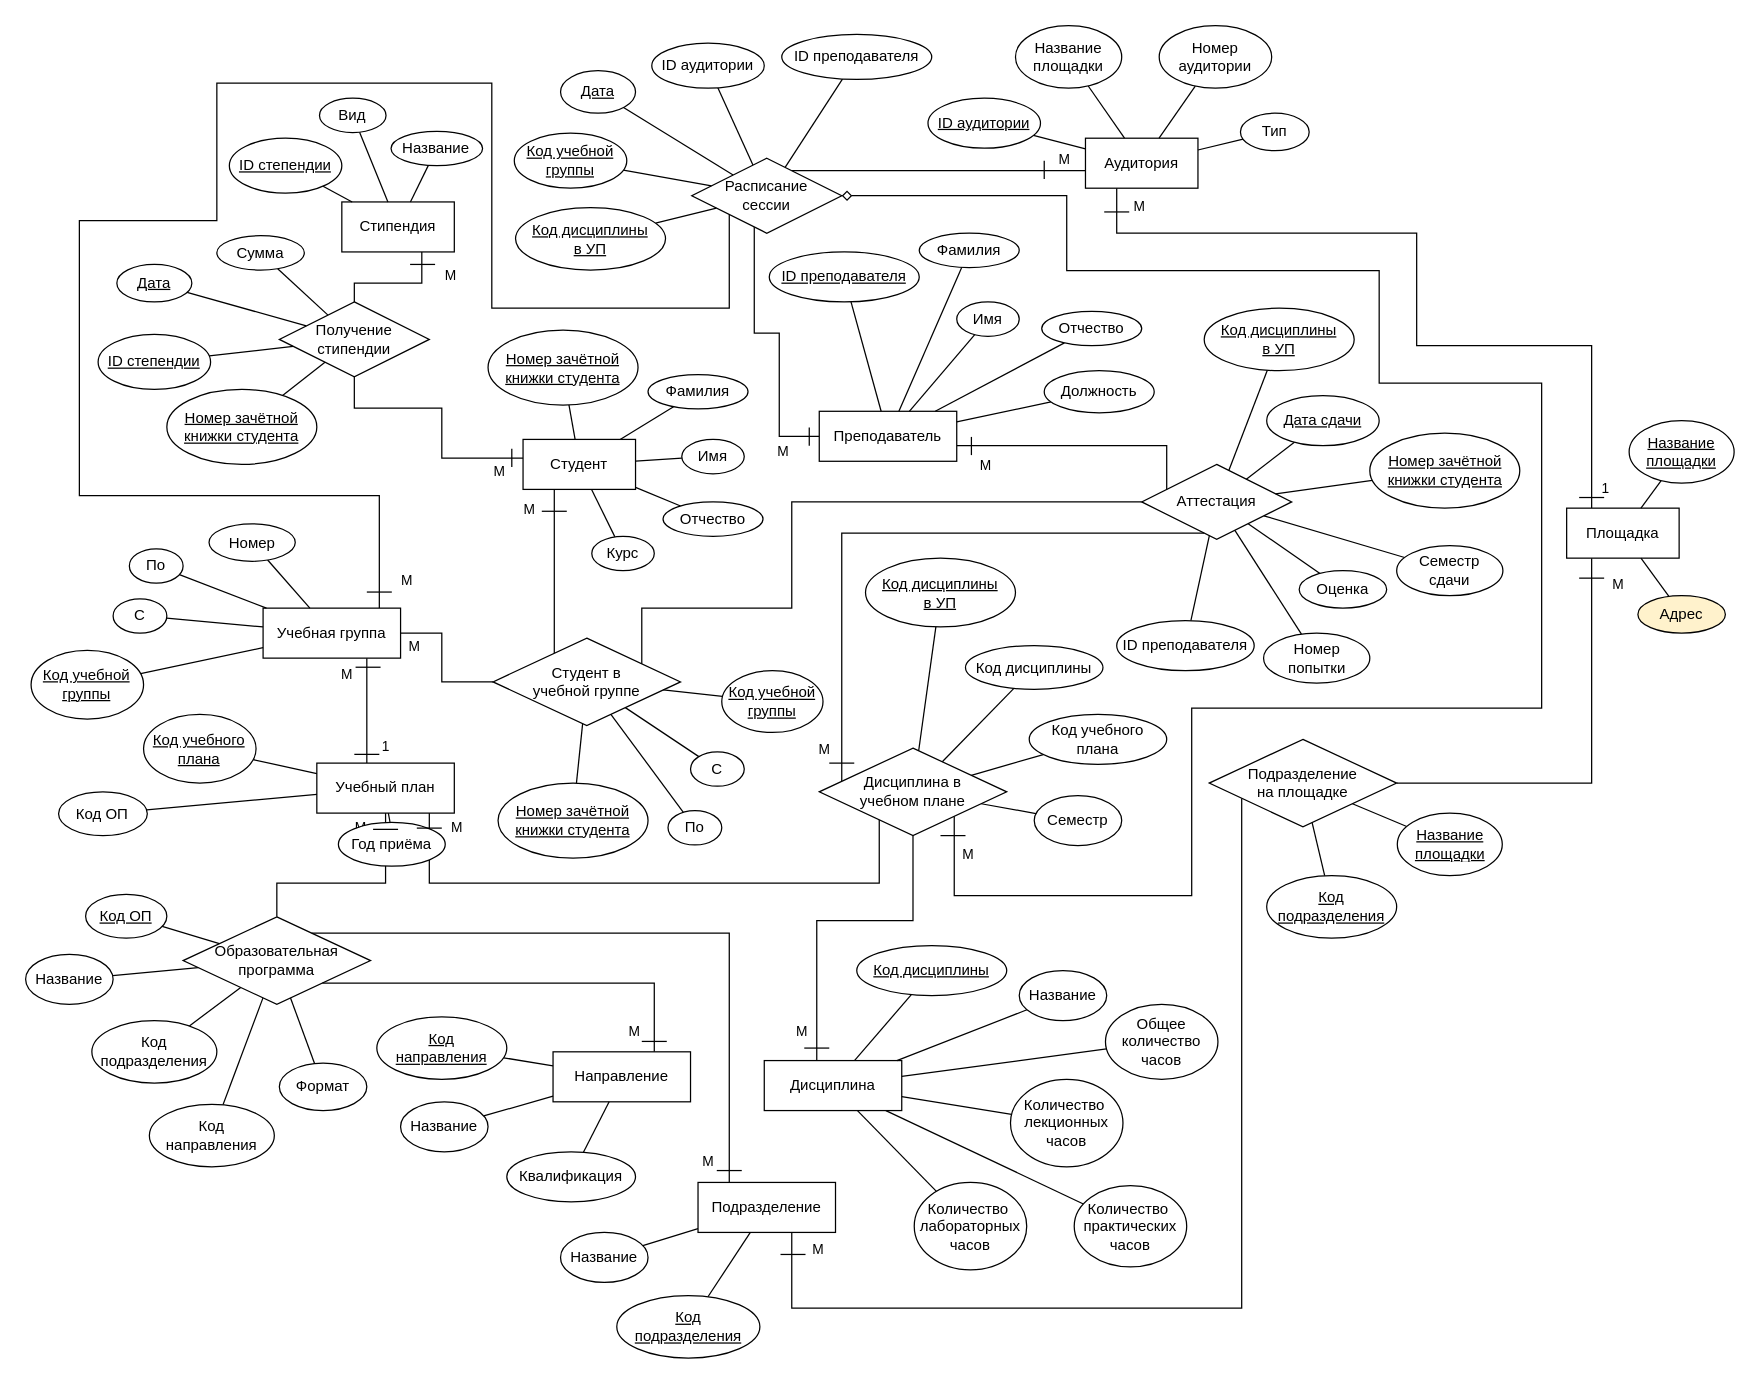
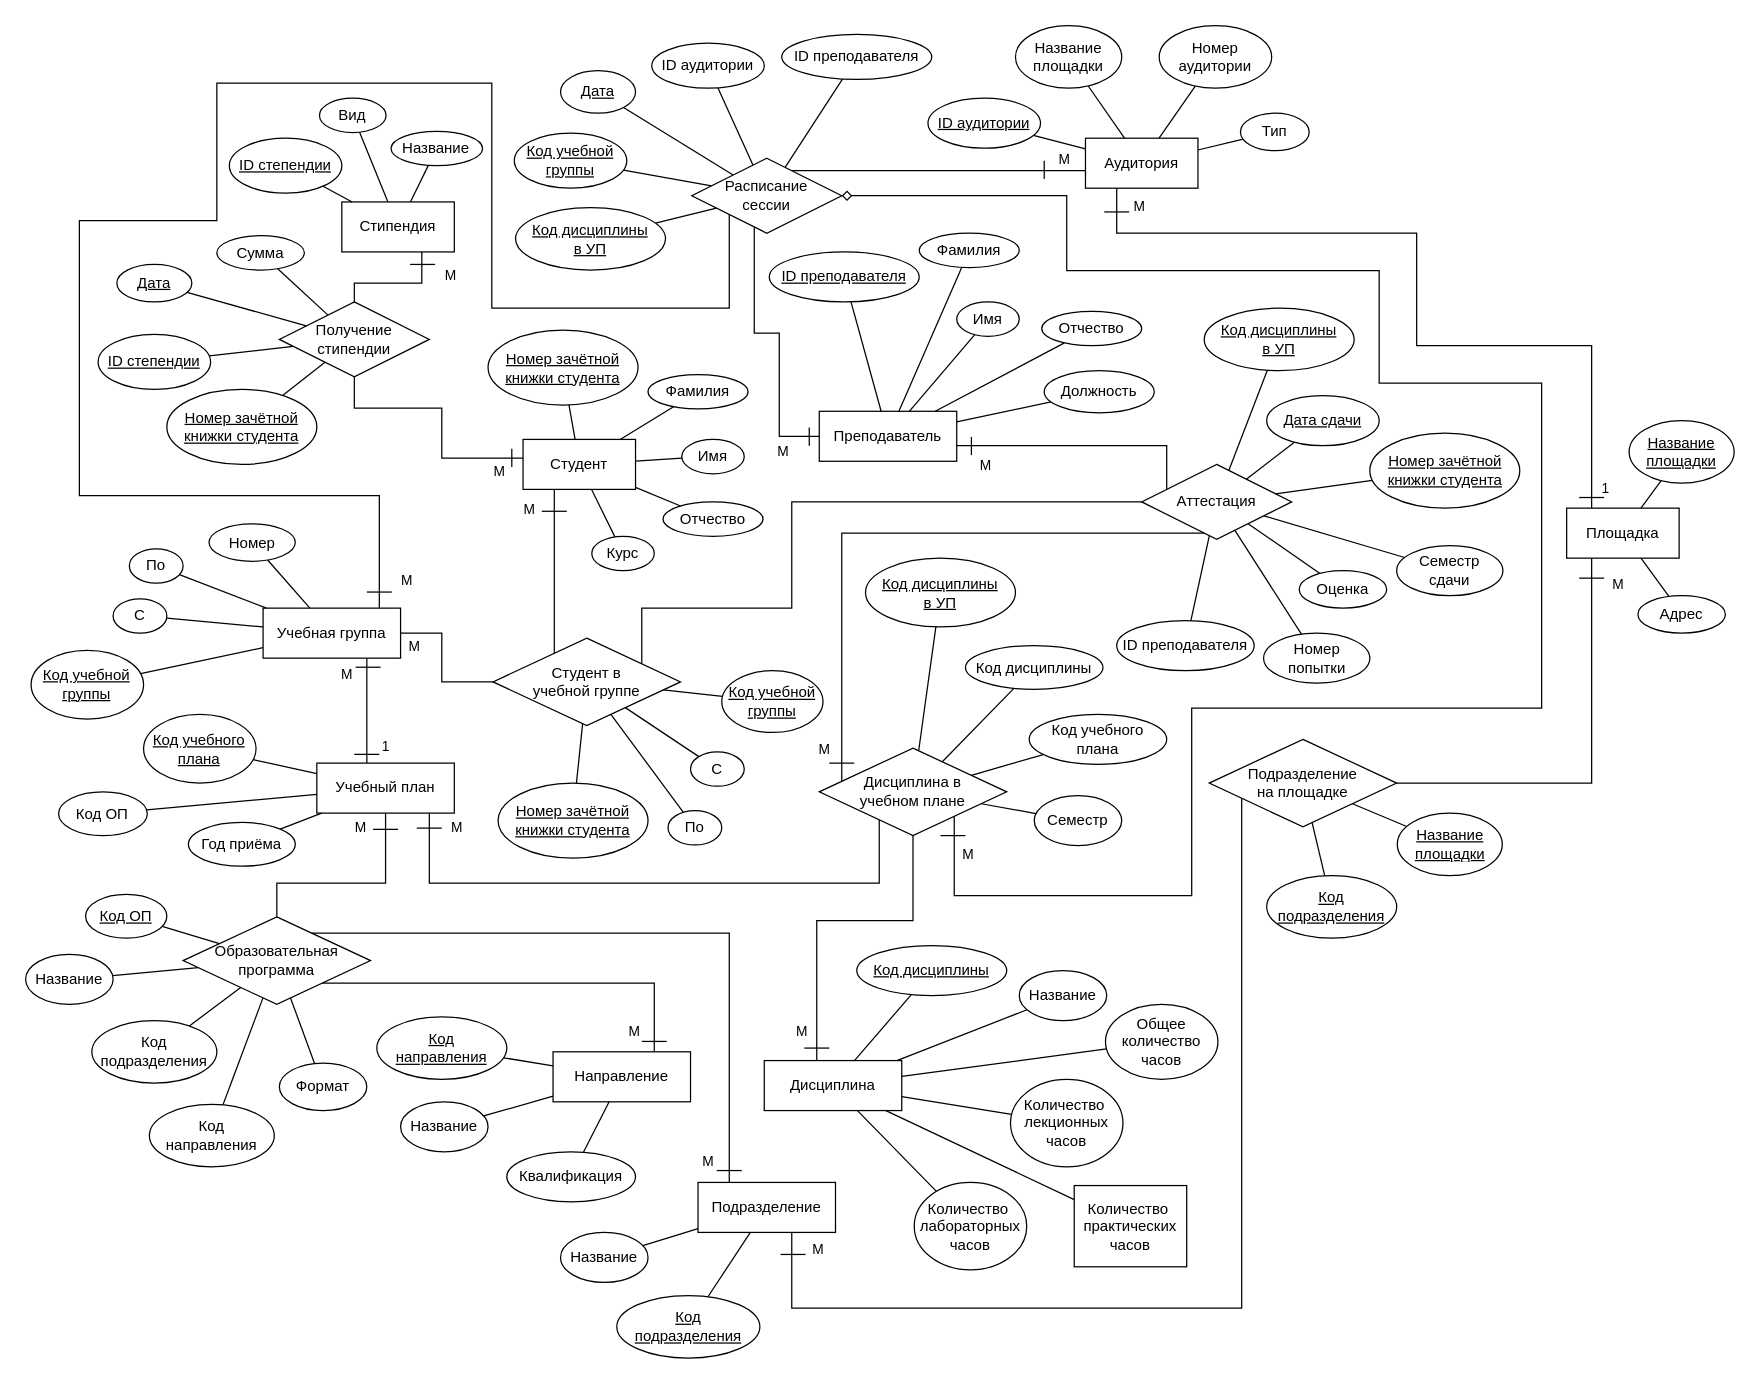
node "Адрес": fillcolor #fff2cc -> #ffffff
node "Год приёма": moved (392, 844) -> (242, 844)
node "Количество практических часов": shape ellipse -> rectangle
